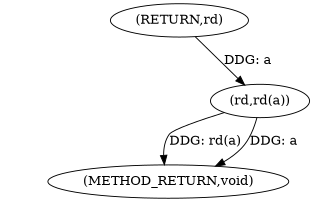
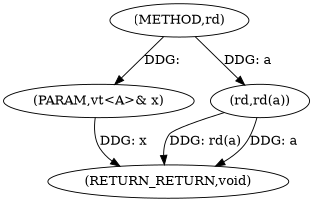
node "(RETURN,rd)": label "(RETURN,rd)" -> "(METHOD,rd)"
node "(PARAM,vt<A>& x)": added
node "(METHOD_RETURN,void)": label "(METHOD_RETURN,void)" -> "(RETURN_RETURN,void)"
